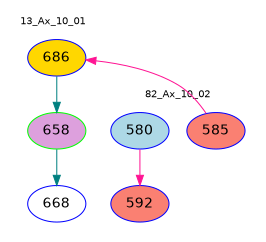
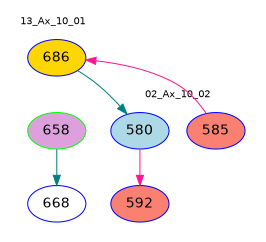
edge "686" -> "658": now "686" -> "580"
cluster "82_Ax_10_02": label "82_Ax_10_02" -> "02_Ax_10_02"
